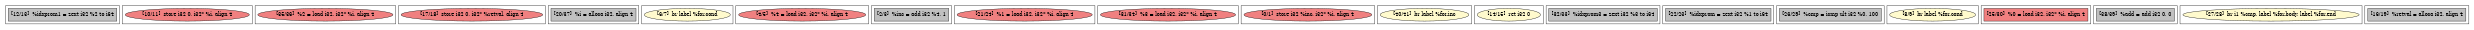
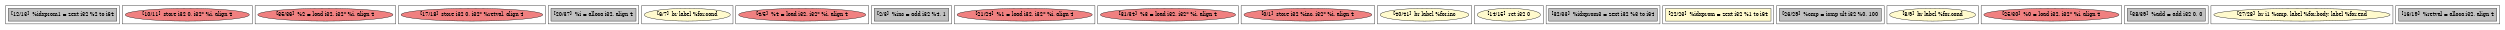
node "[22/23]  %idxprom = zext i32 %1 to i64": fillcolor grey -> lemonchiffon
node "[25/30]  %0 = load i32, i32* %i, align 4": shape box -> ellipse
